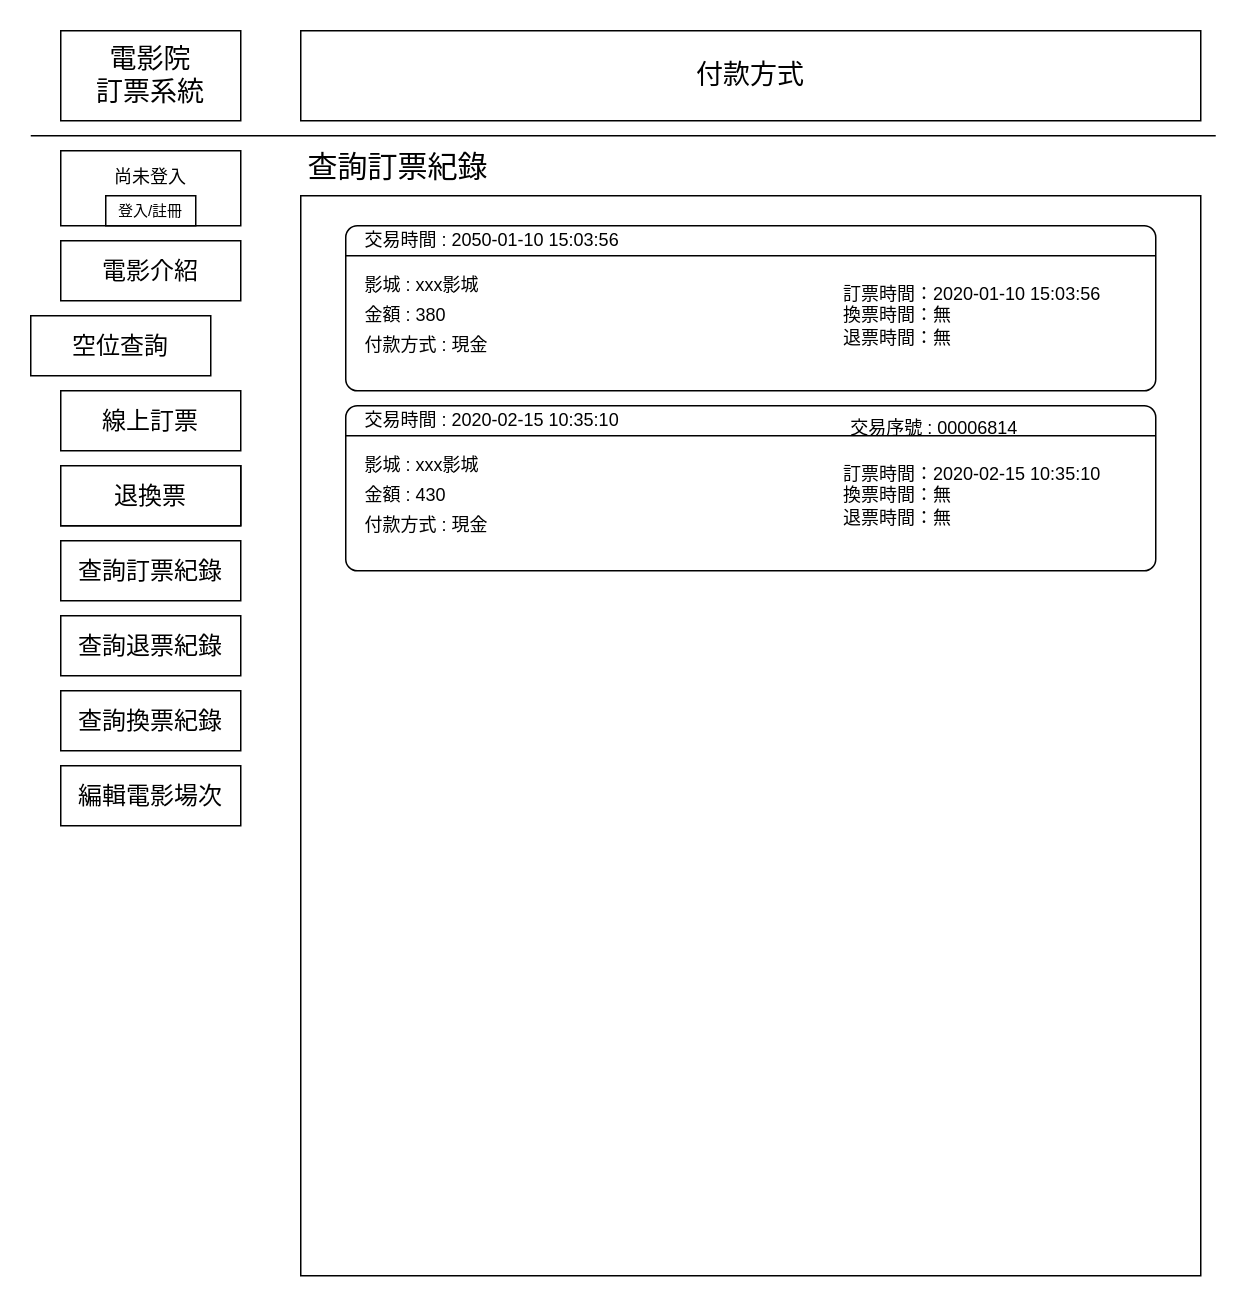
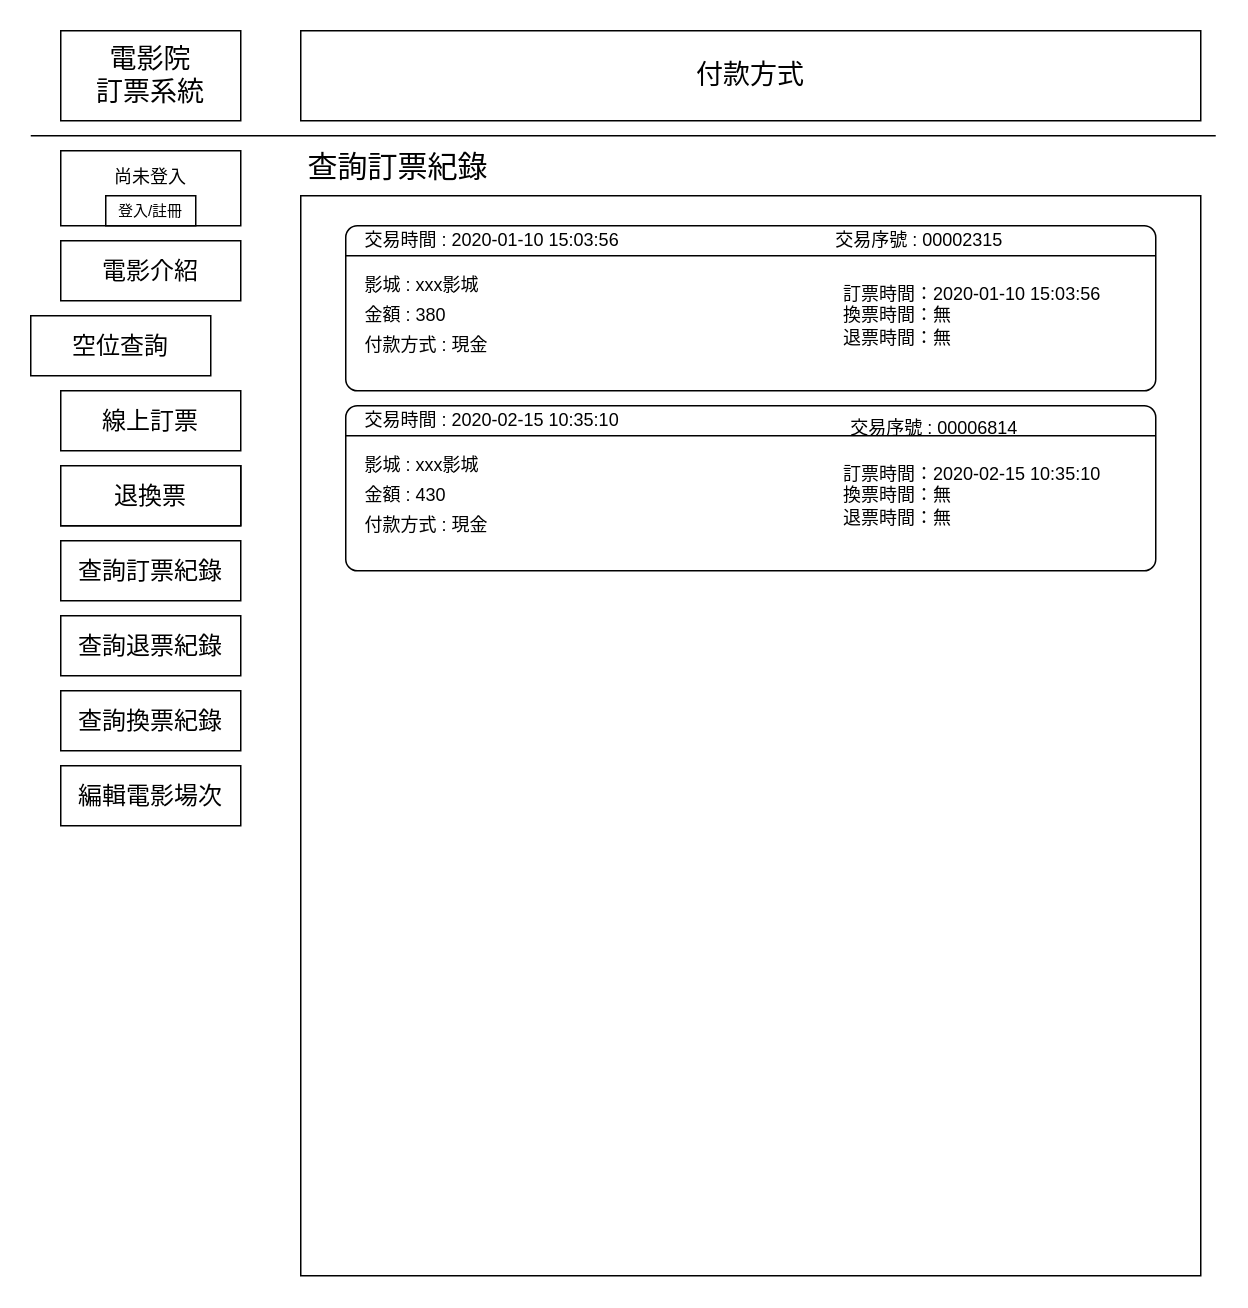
node "交易時間 : 2050-01-10 15:03:56": label "交易時間 : 2050-01-10 15:03:56" -> "交易時間 : 2020-01-10 15:03:56"
node "交易序號 : 00002315": added
